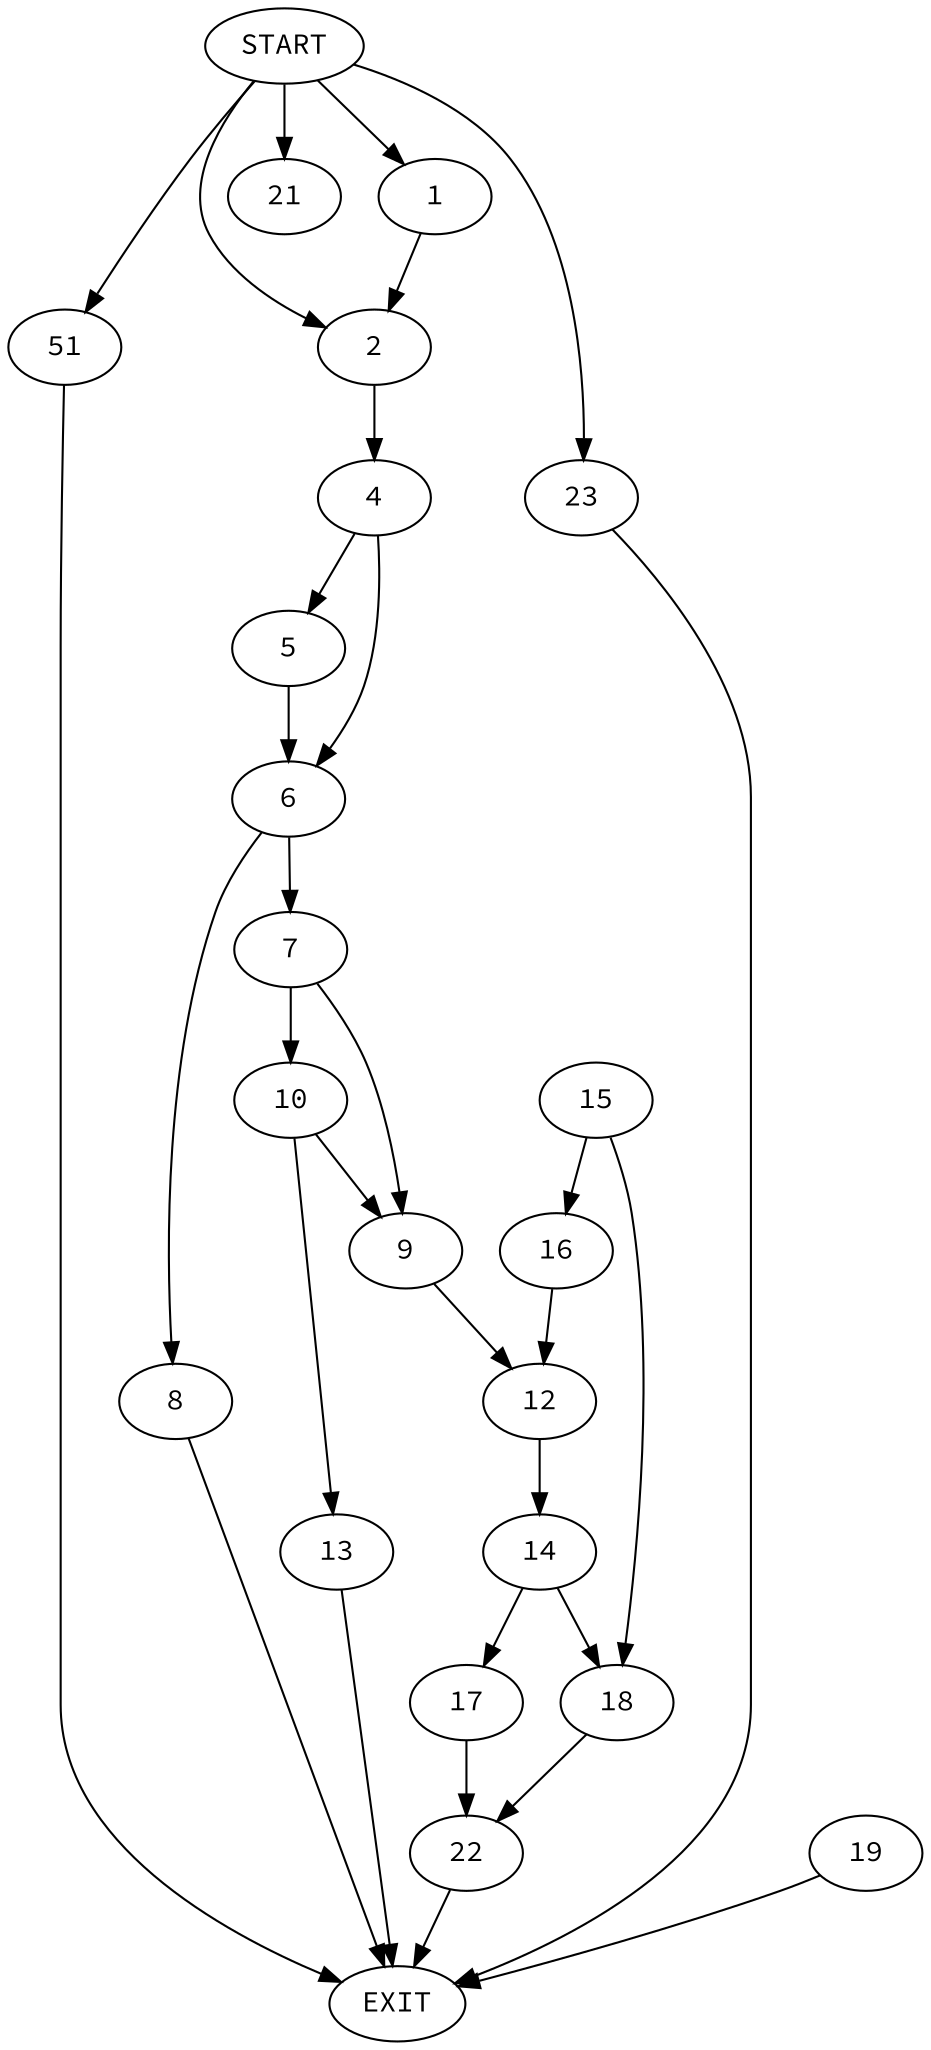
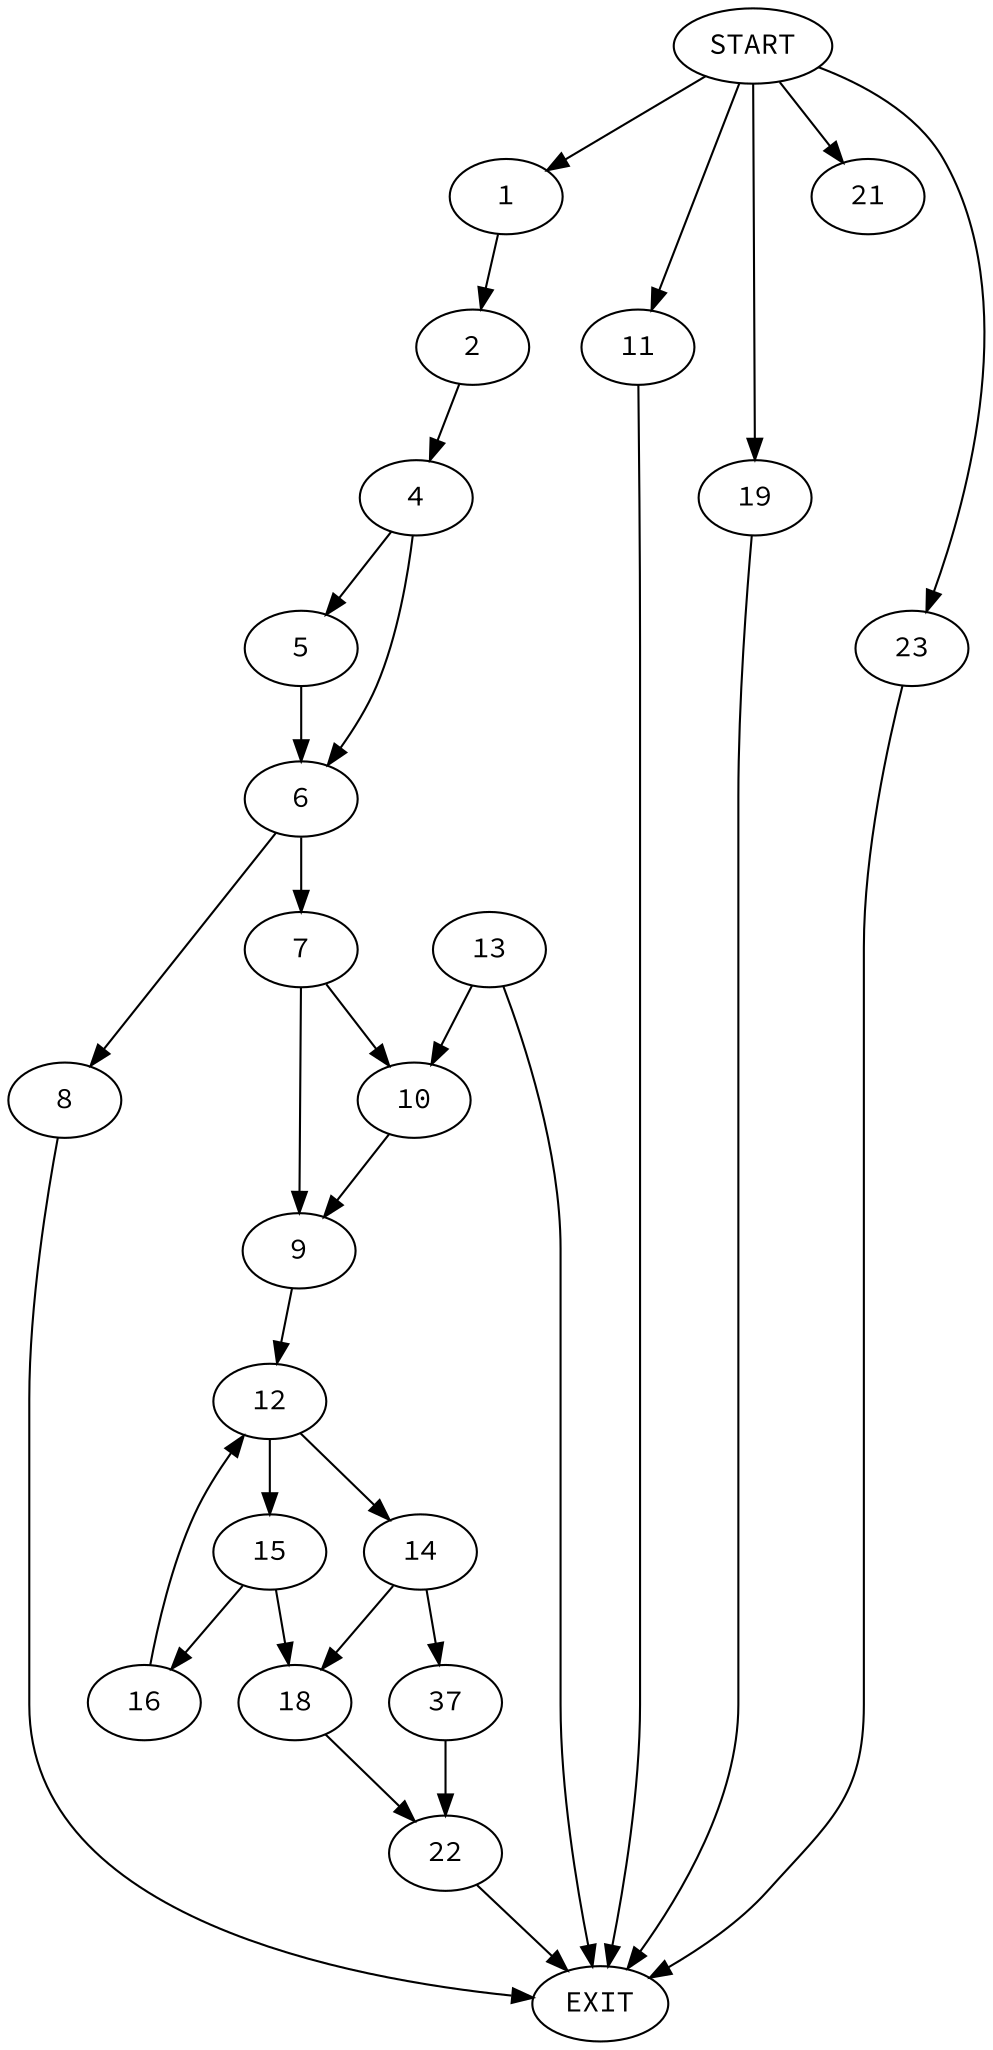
edge "START" -> "2": now "START" -> "19"
node "51": label "51" -> "11"
edge "10" -> "13": reversed
edge "12" -> "15": added
node "17": label "17" -> "37"
